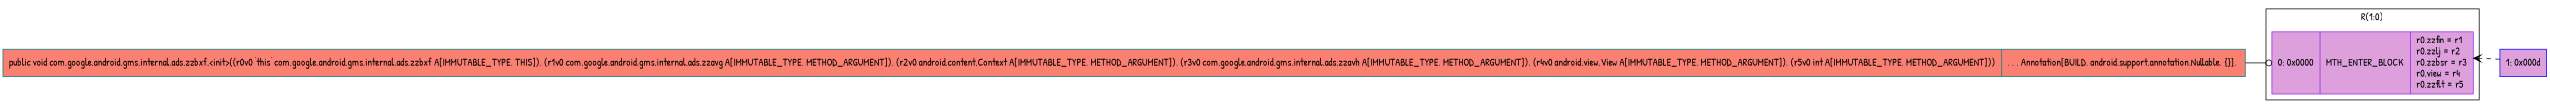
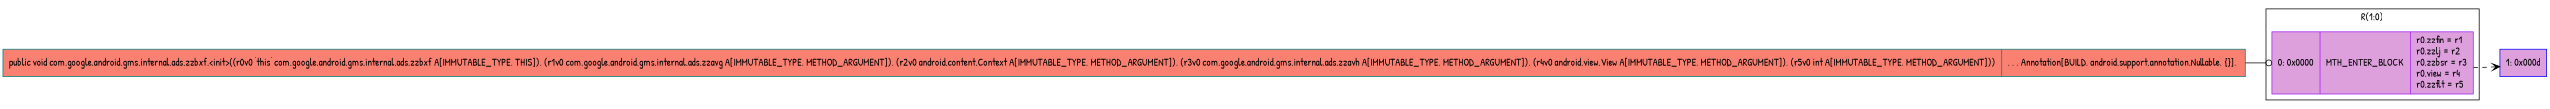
edge "1: 0x000d" -> "0: 0x0000": reversed
